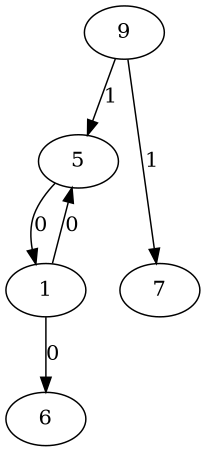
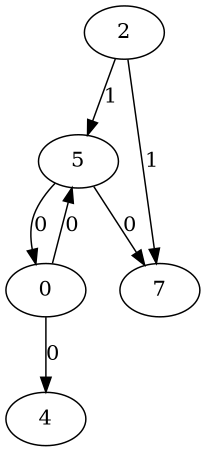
node "9": label "9" -> "2"
edge "5" -> "7": added, label "0"
node "1": label "1" -> "0"
node "6": label "6" -> "4"
